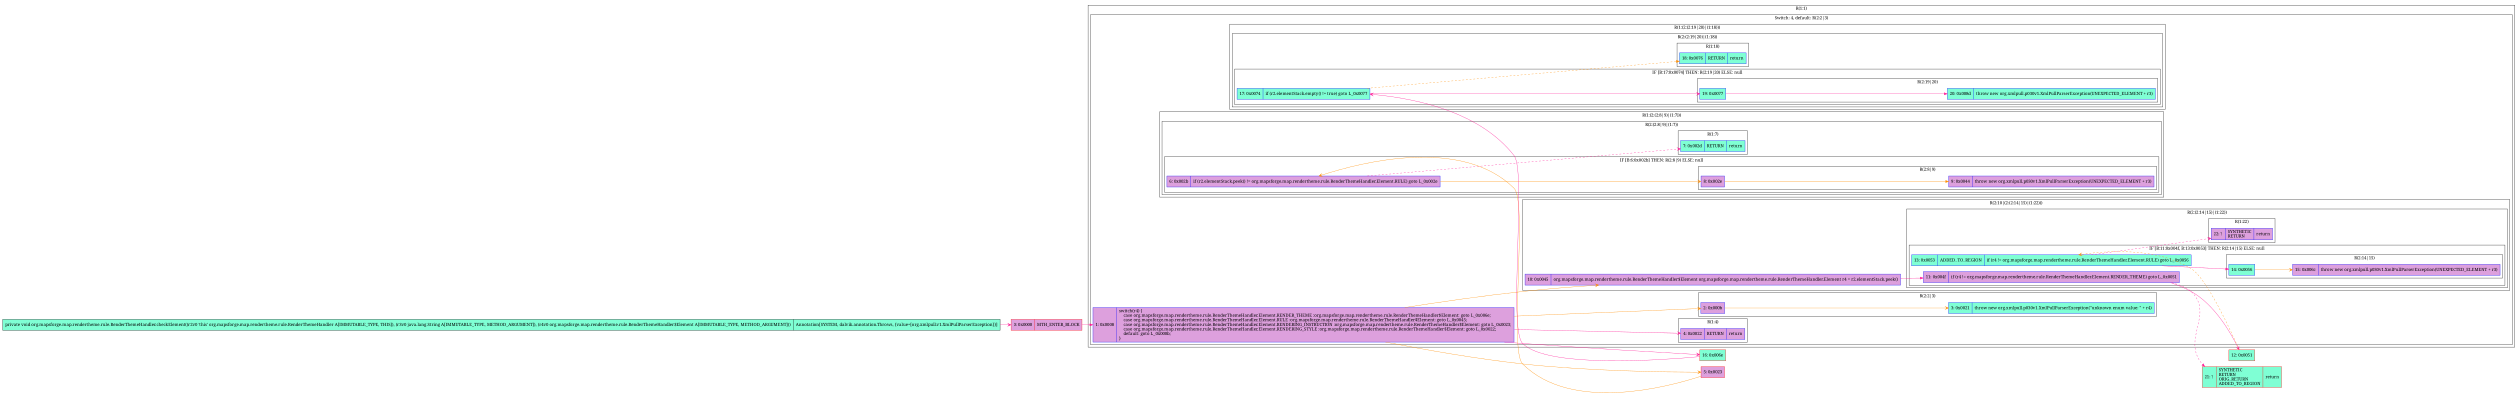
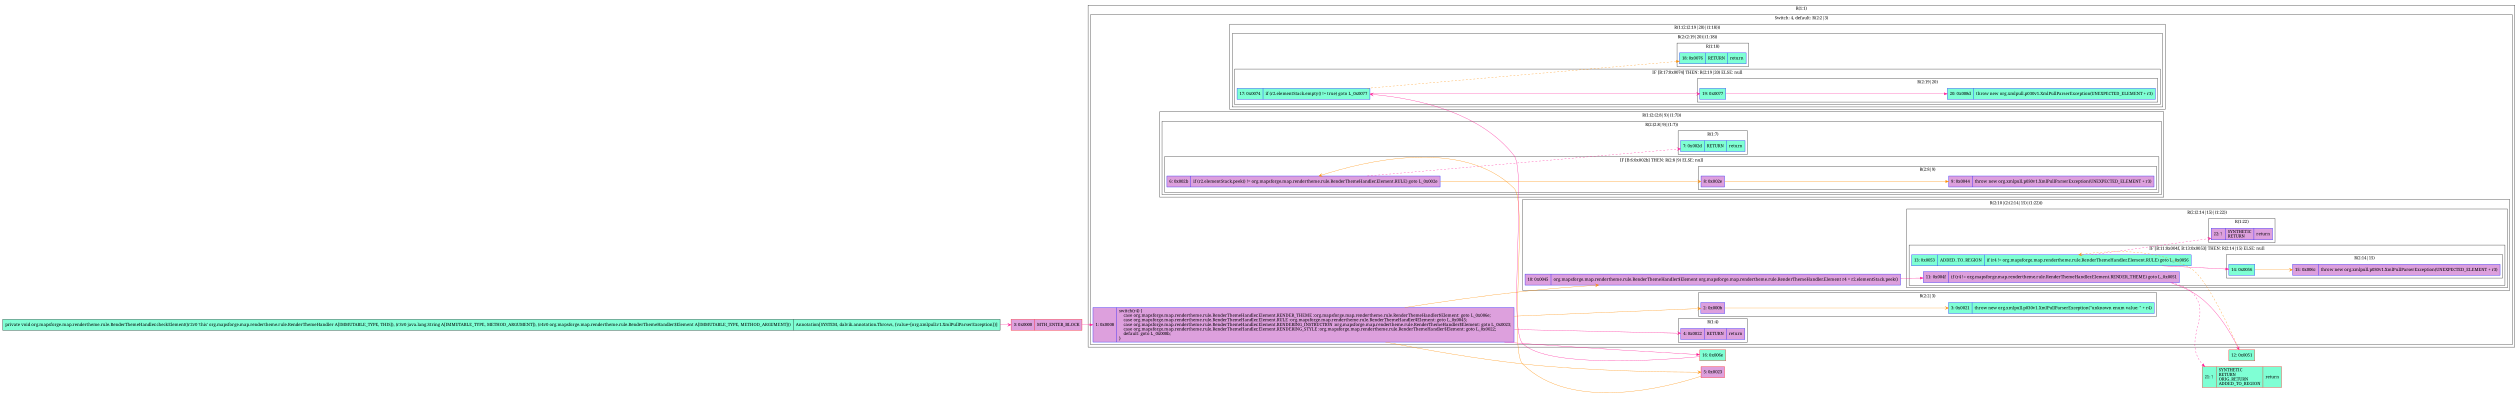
edge "1: 0x0008" -> "16: 0x006e": arrowhead vee -> normal
